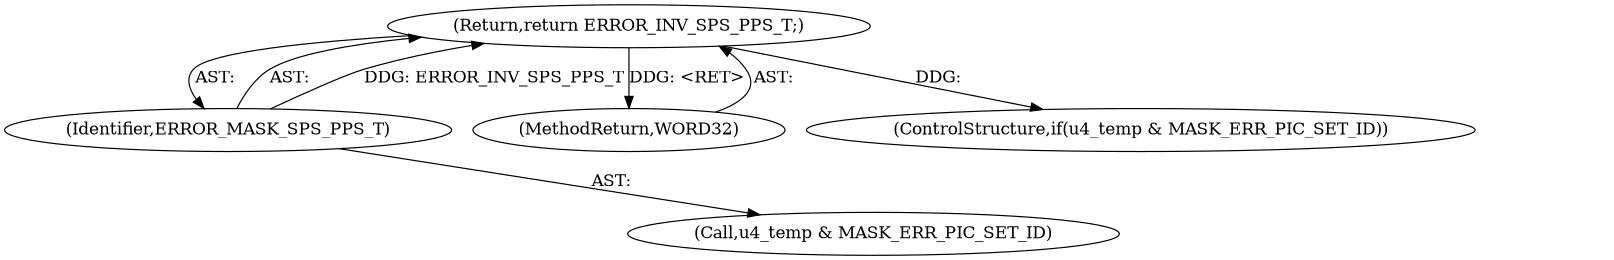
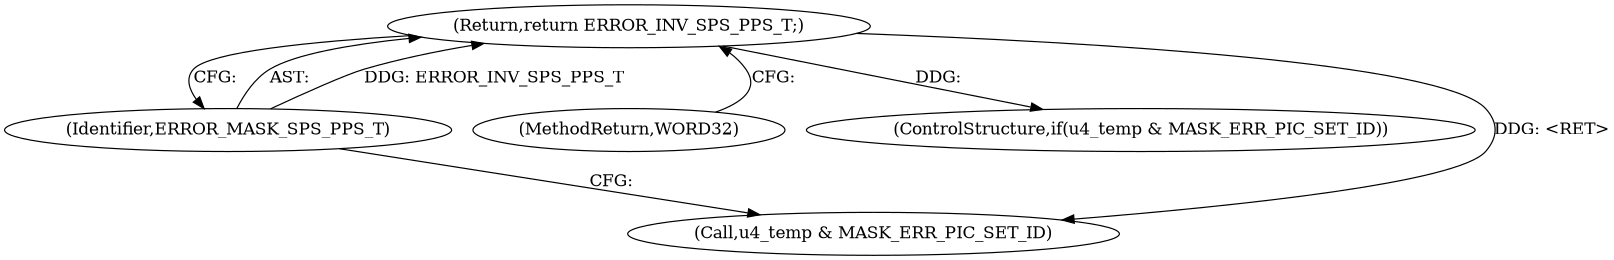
edge "(Return,return ERROR_INV_SPS_PPS_T;)" -> "(MethodReturn,WORD32)": now "(Return,return ERROR_INV_SPS_PPS_T;)" -> "(Call,u4_temp & MASK_ERR_PIC_SET_ID)"
edge "(Return,return ERROR_INV_SPS_PPS_T;)" -> "(Identifier,ERROR_MASK_SPS_PPS_T)": label "AST: " -> "CFG: "
edge "(MethodReturn,WORD32)" -> "(Return,return ERROR_INV_SPS_PPS_T;)": label "AST: " -> "CFG: "
edge "(Identifier,ERROR_MASK_SPS_PPS_T)" -> "(Call,u4_temp & MASK_ERR_PIC_SET_ID)": label "AST: " -> "CFG: "
